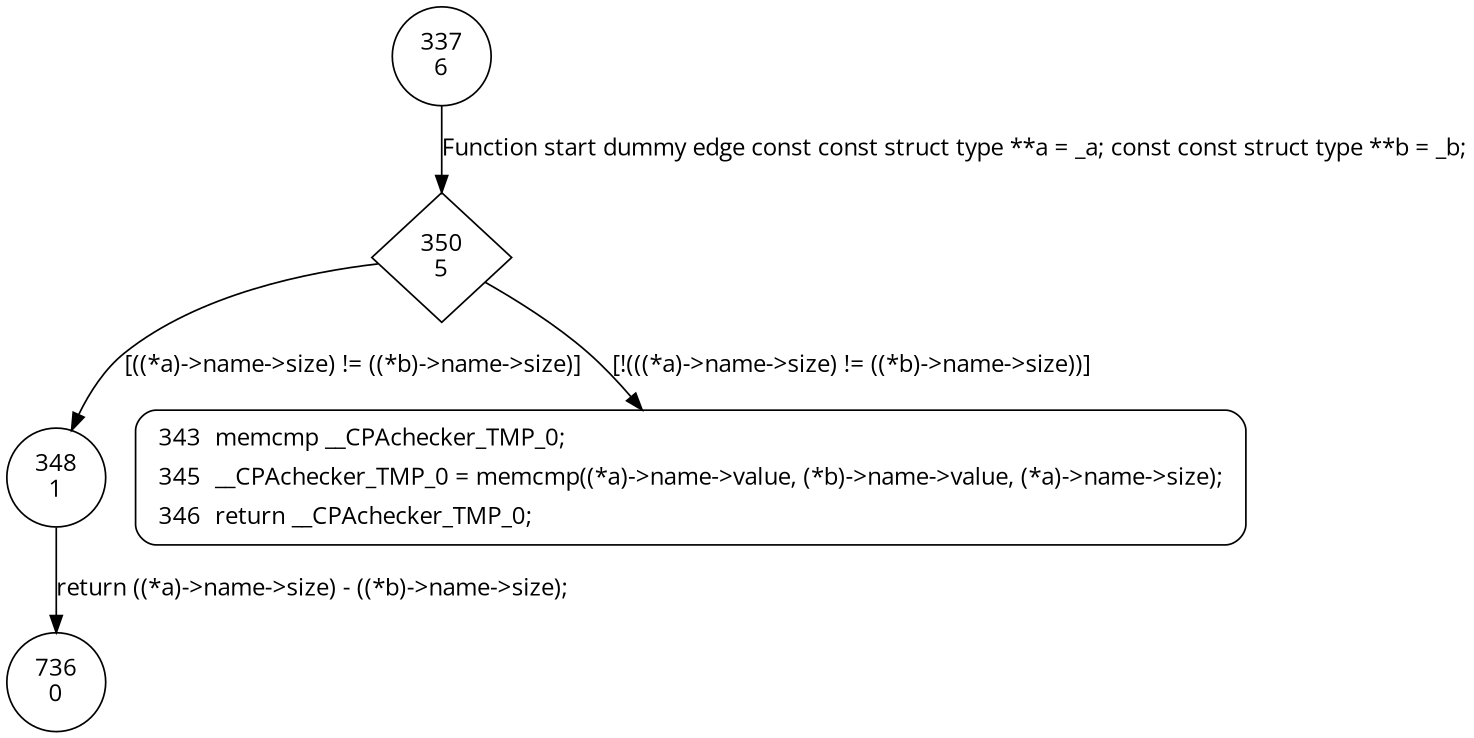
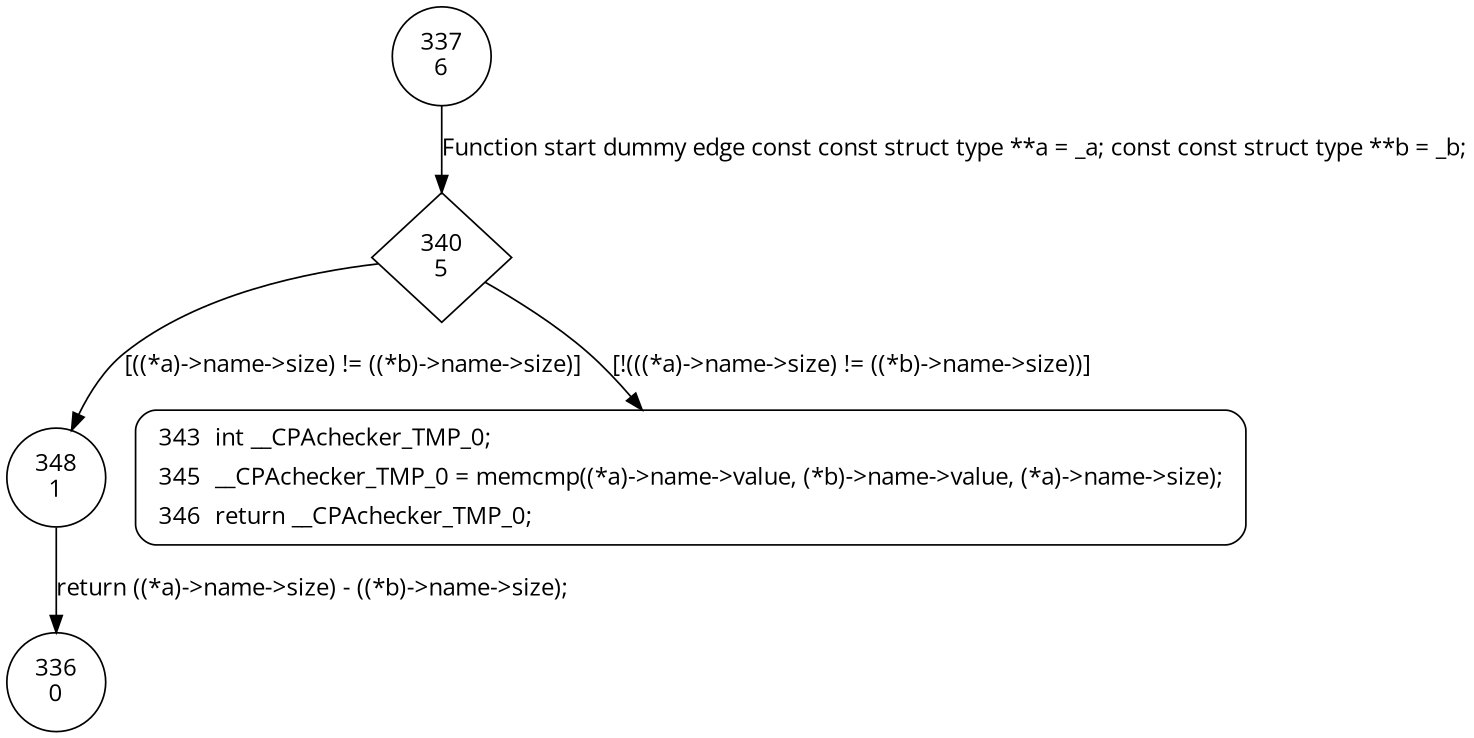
node "350 5": label "350 5" -> "340 5"
node "343": text "memcmp __CPAchecker_TMP_0;" -> "int __CPAchecker_TMP_0;"
node "736 0": label "736 0" -> "336 0"
